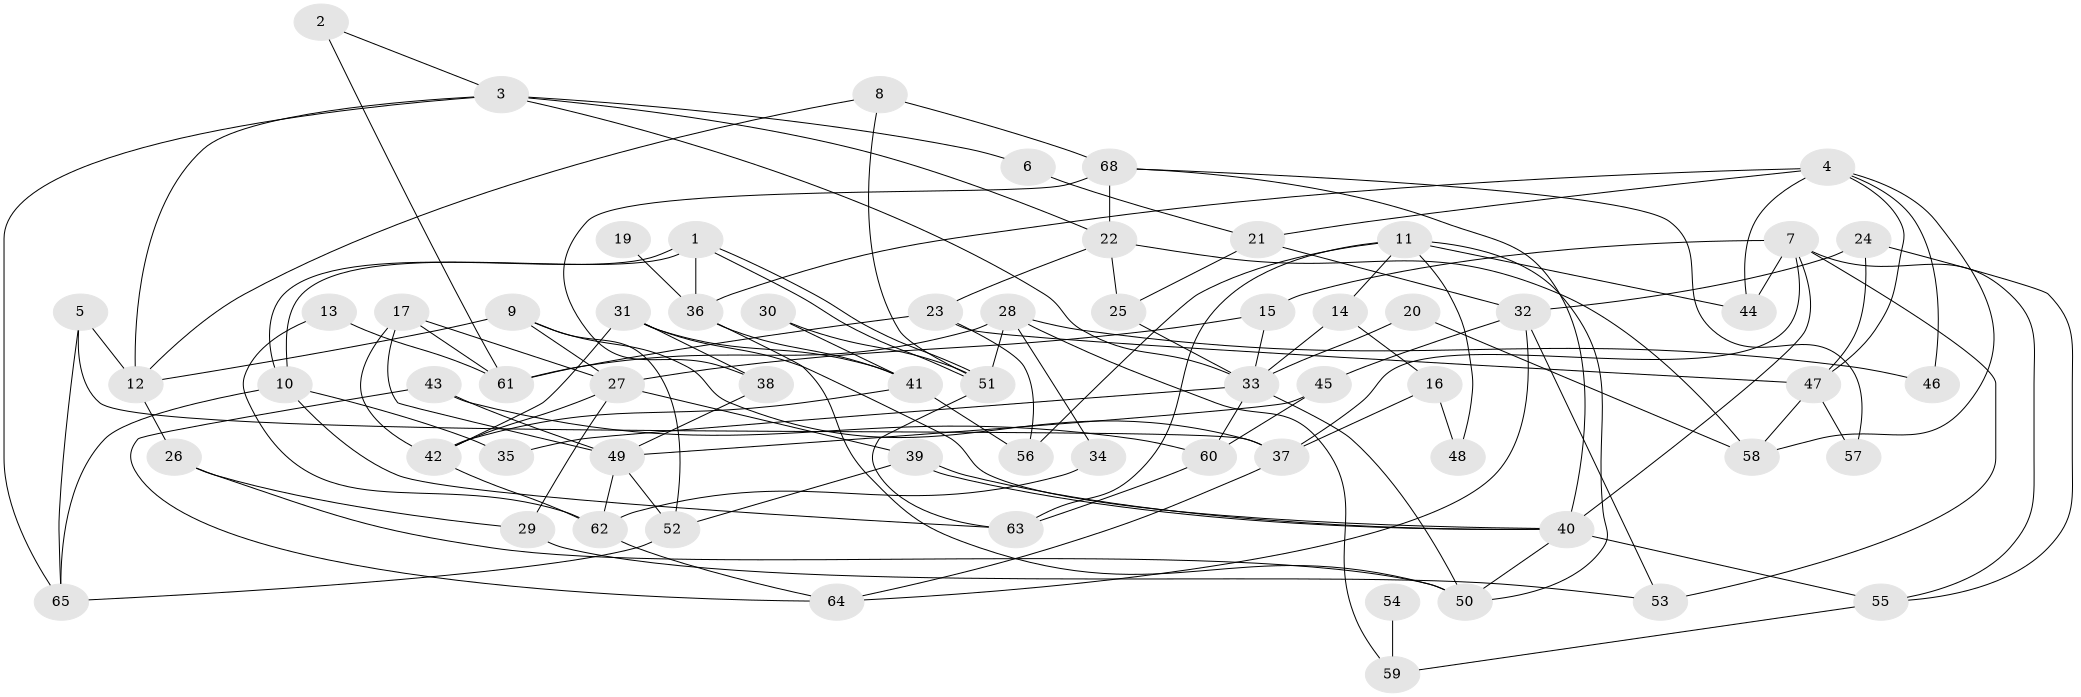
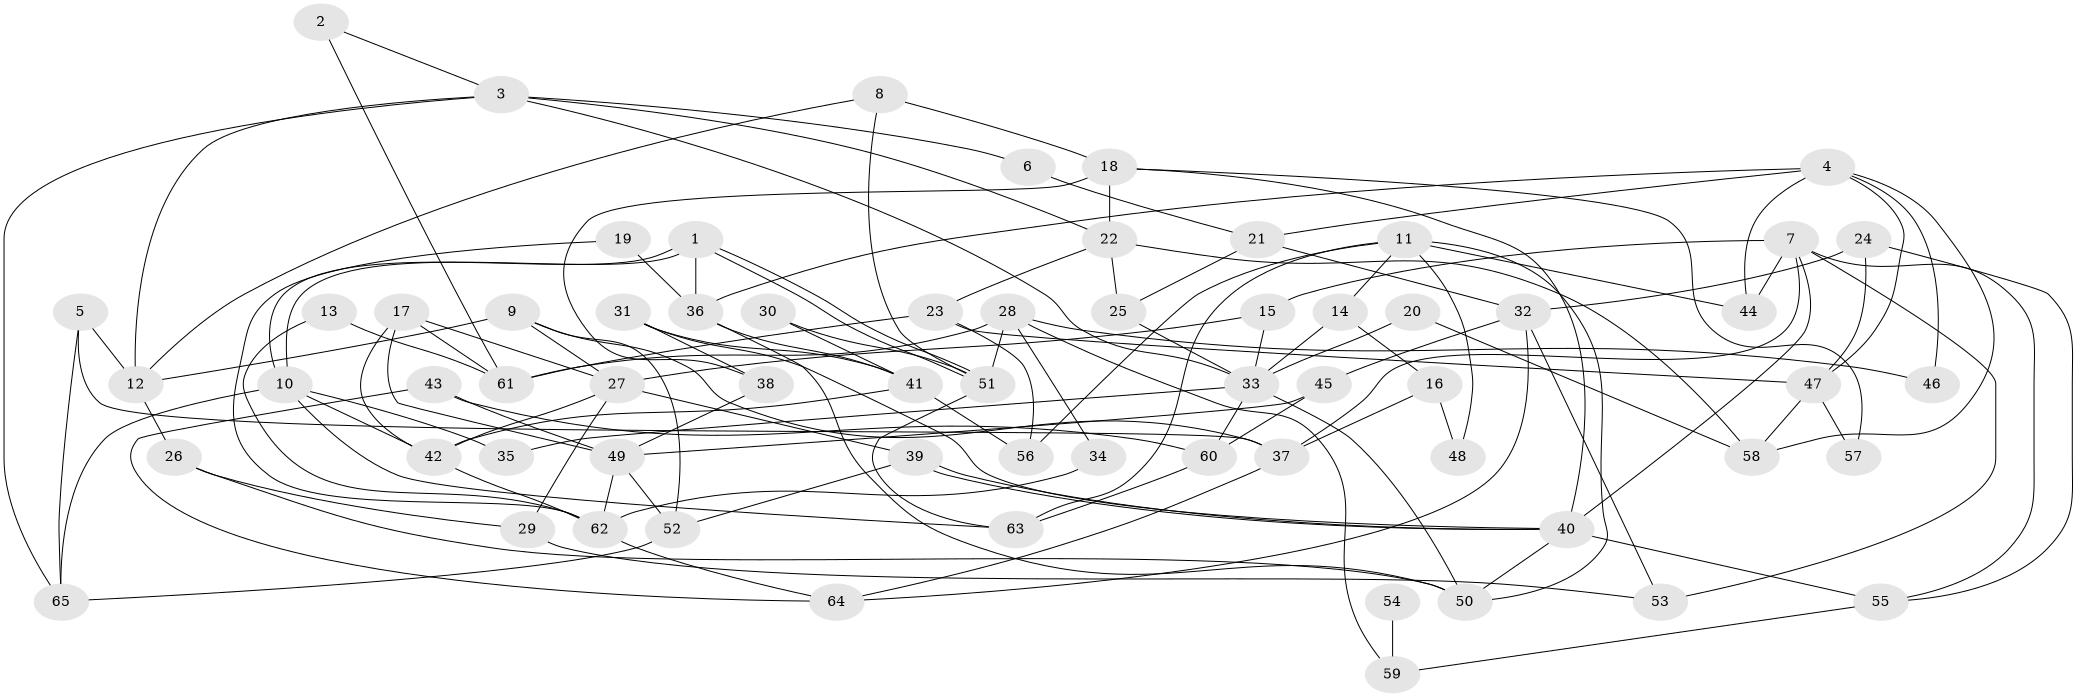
node "68": label "68" -> "18"
edge "19" -- "62": added
edge "31" -- "42": now "10" -- "42"
